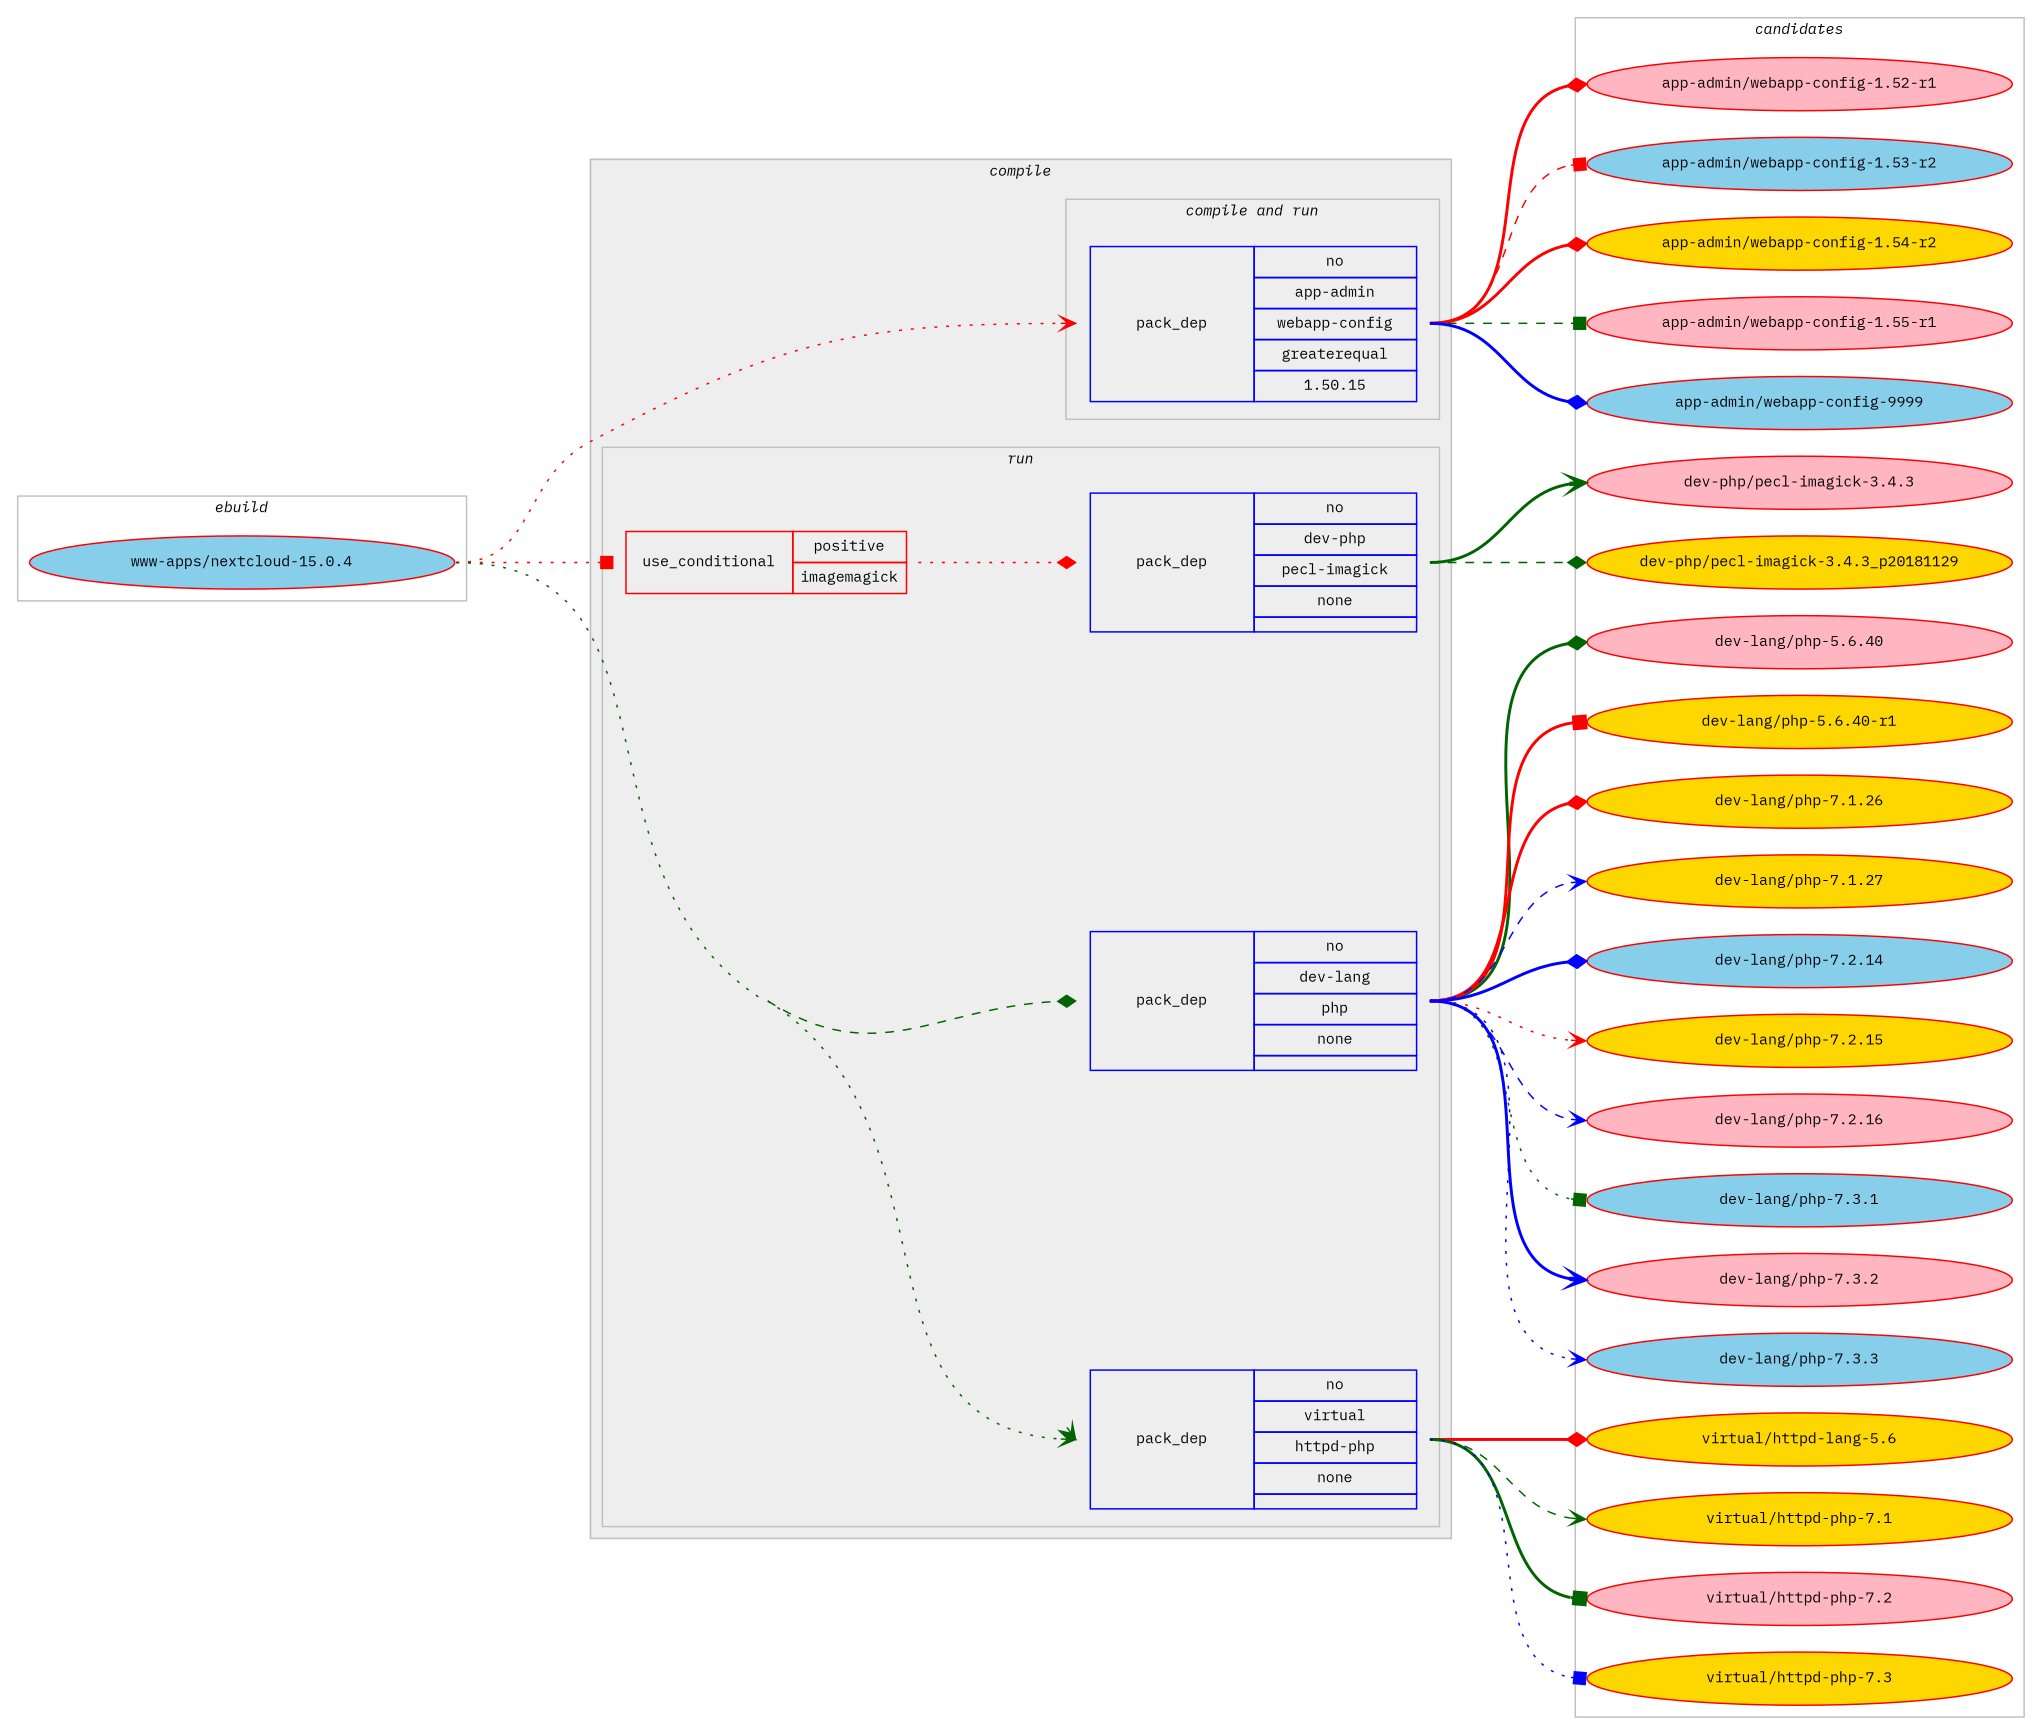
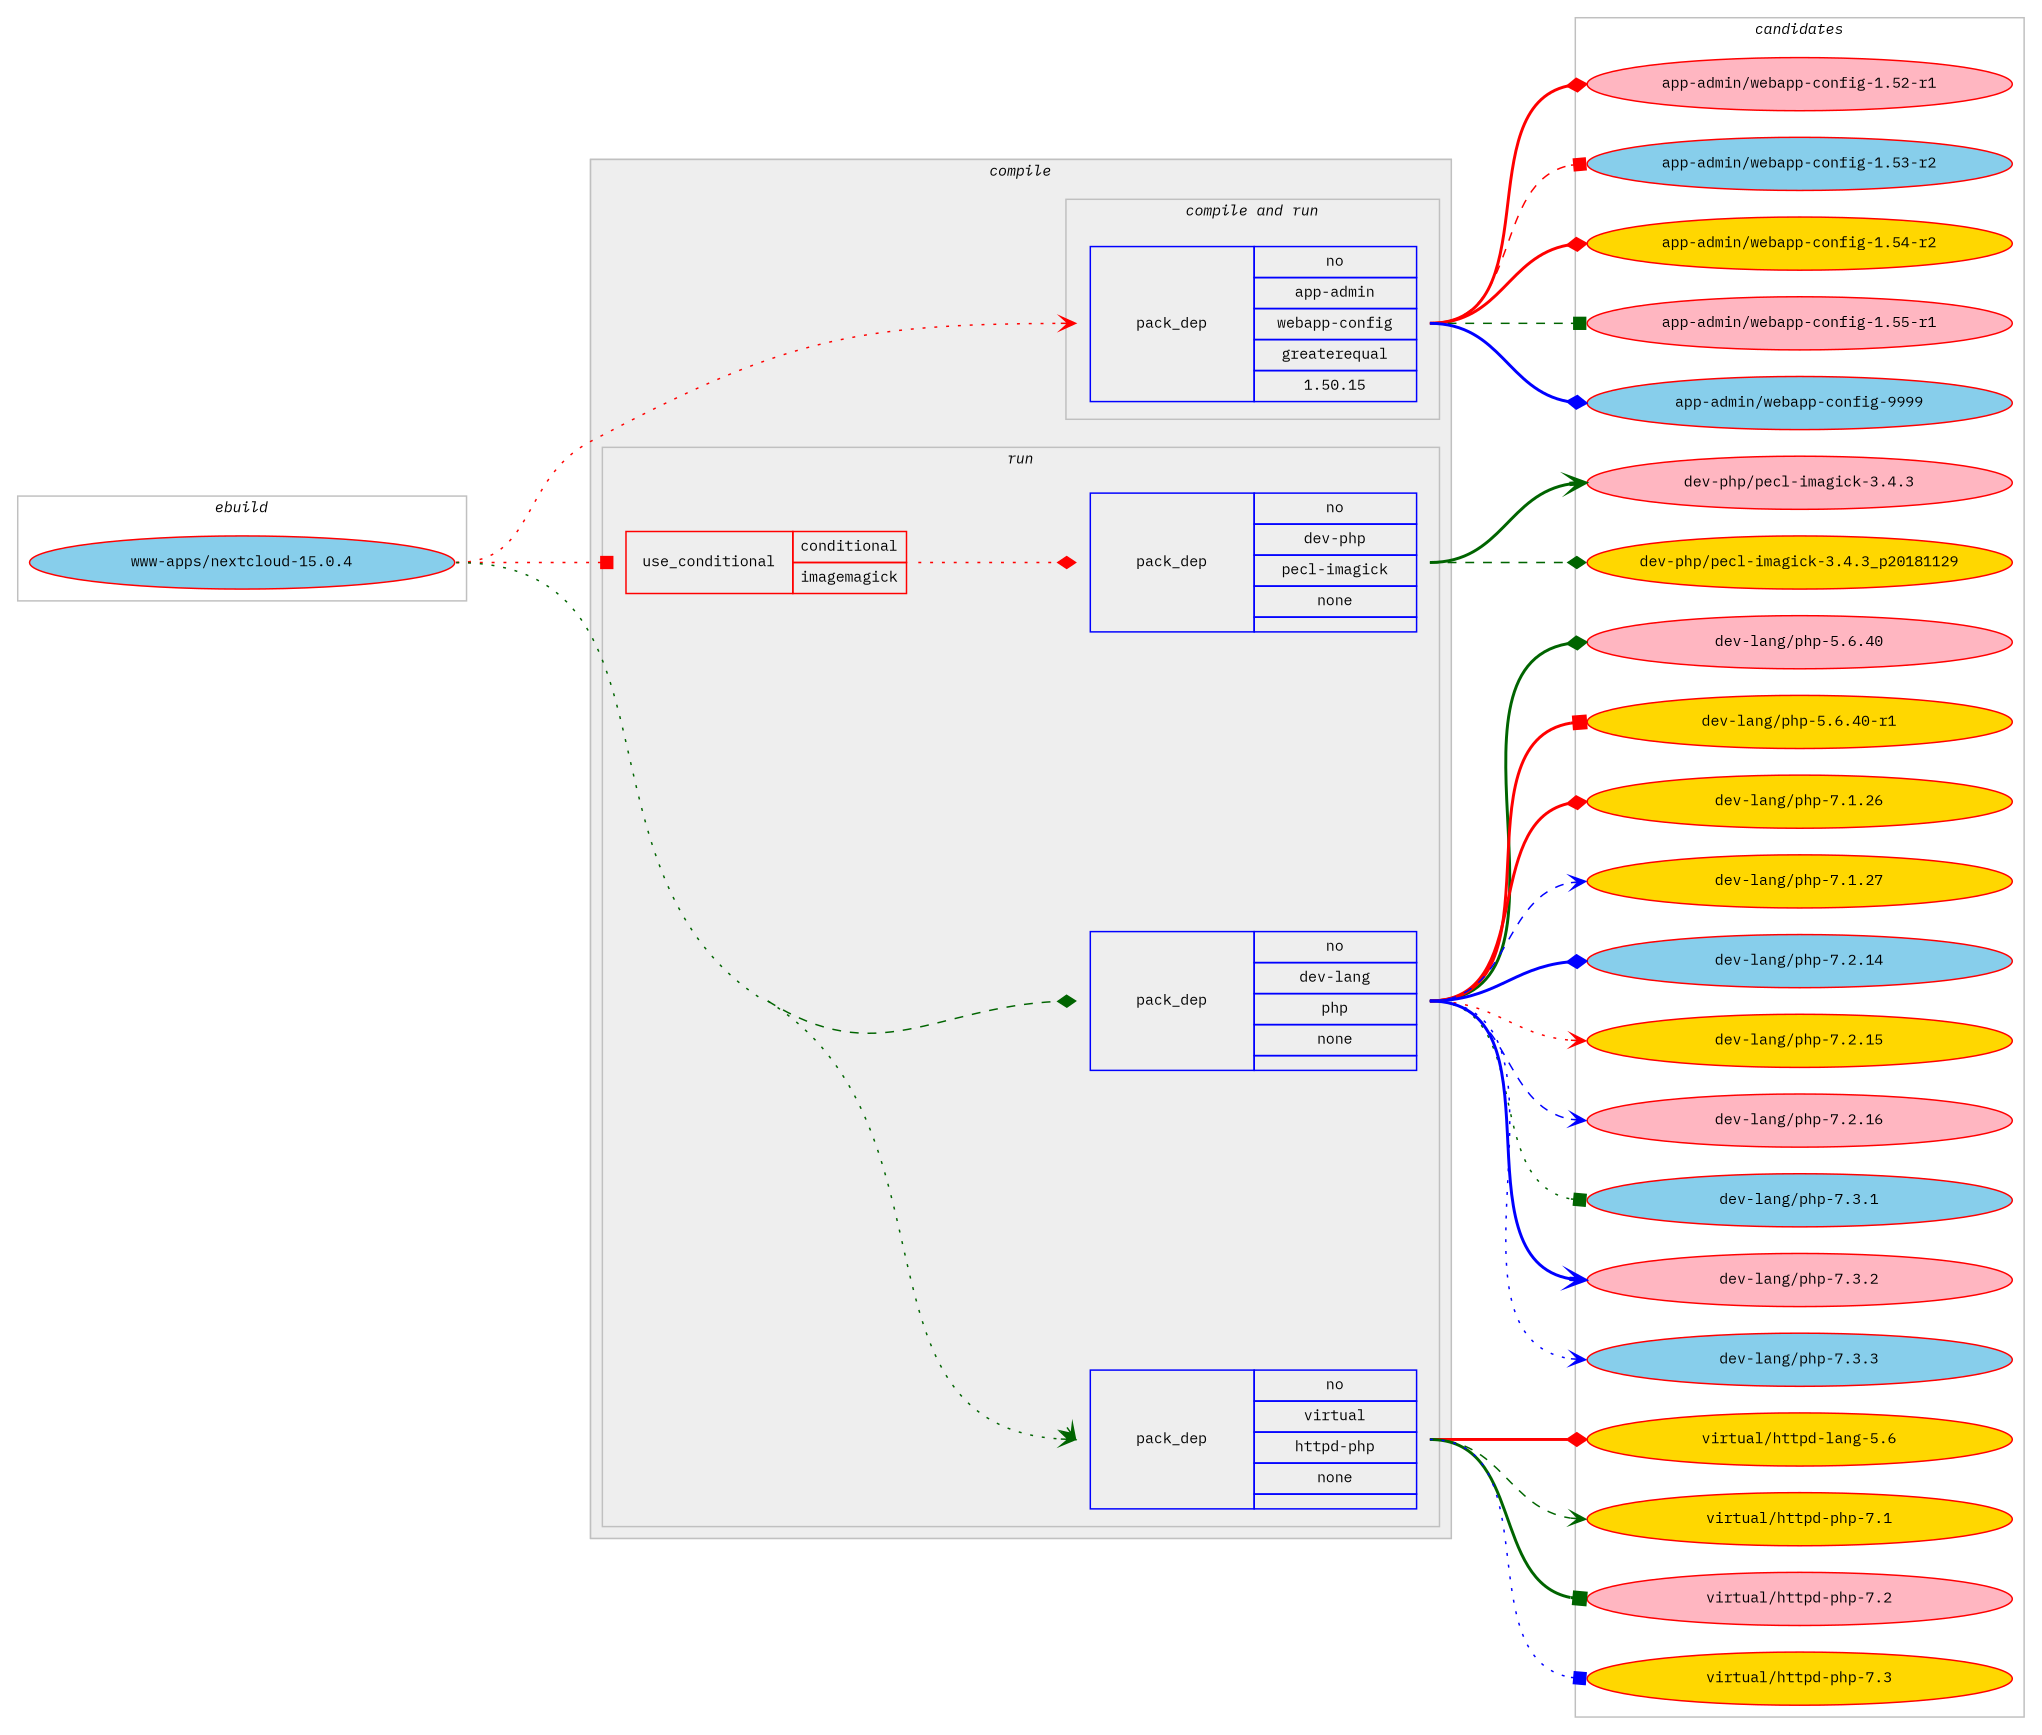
node "use_conditional": text "positive" -> "conditional"
